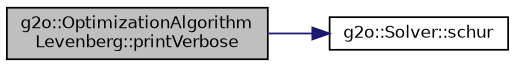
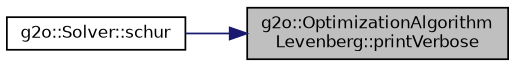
edge "g2o::OptimizationAlgorithm Levenberg::printVerbose" -> "g2o::Solver::schur": reversed
